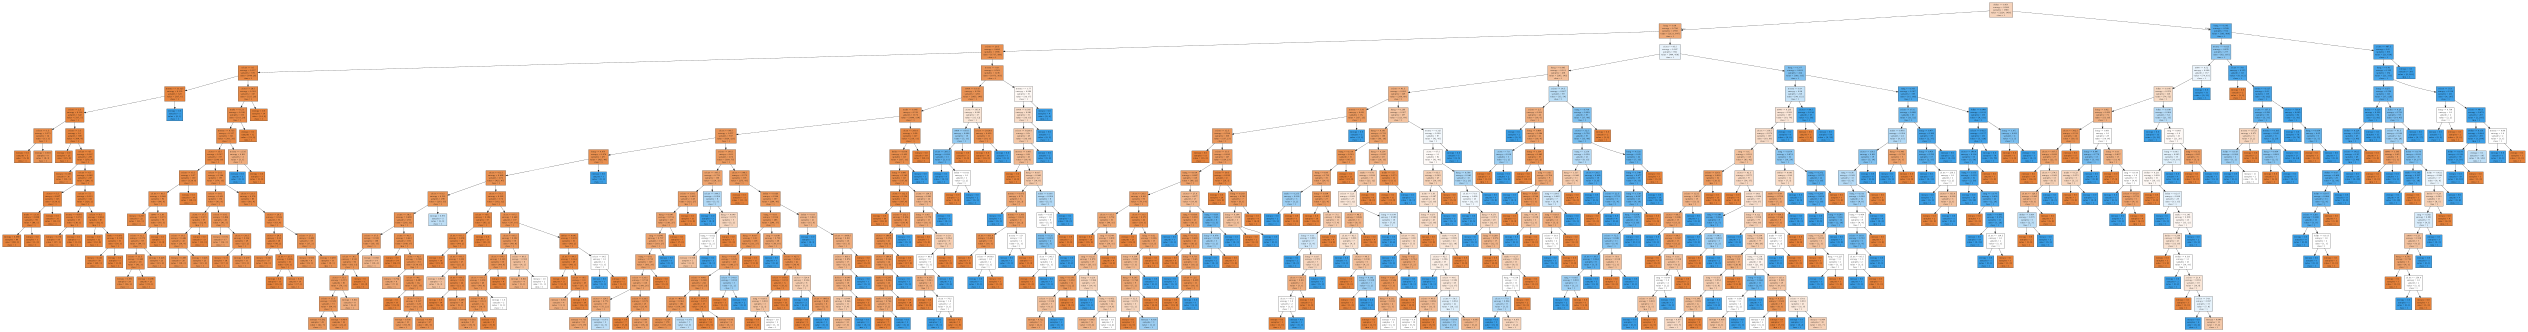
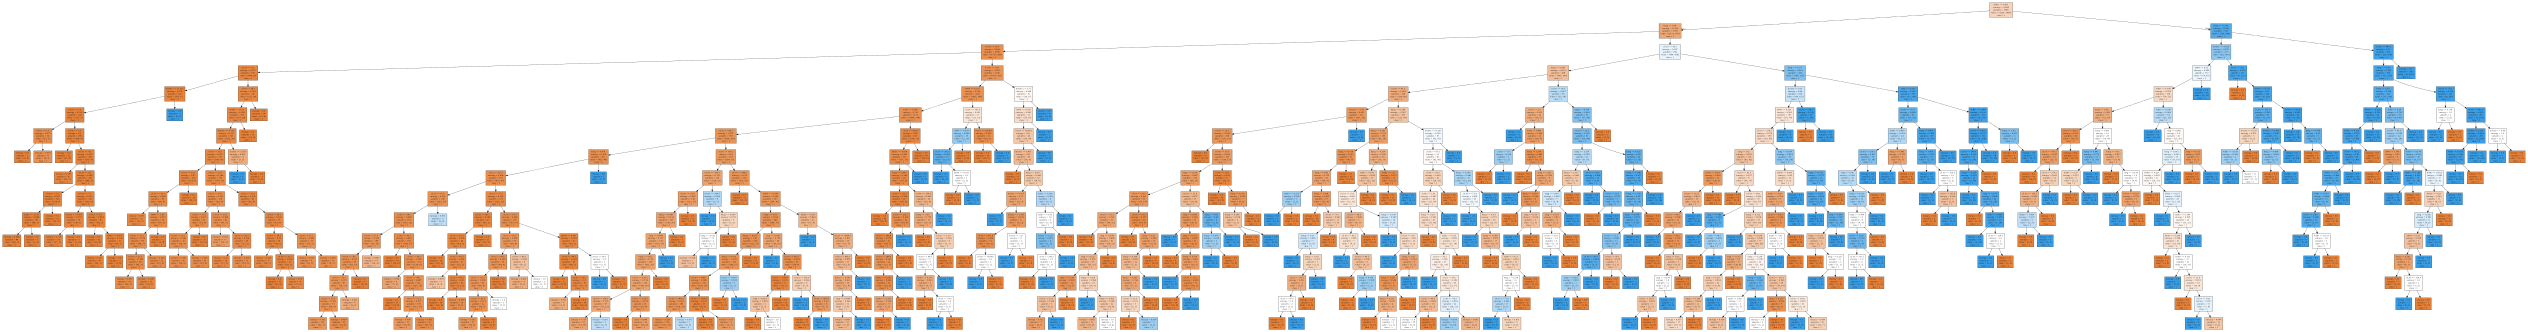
node "entropy = 0.0 samples = 145 value = [0, 145] class = 1": fillcolor #bddef6 -> #399de5
